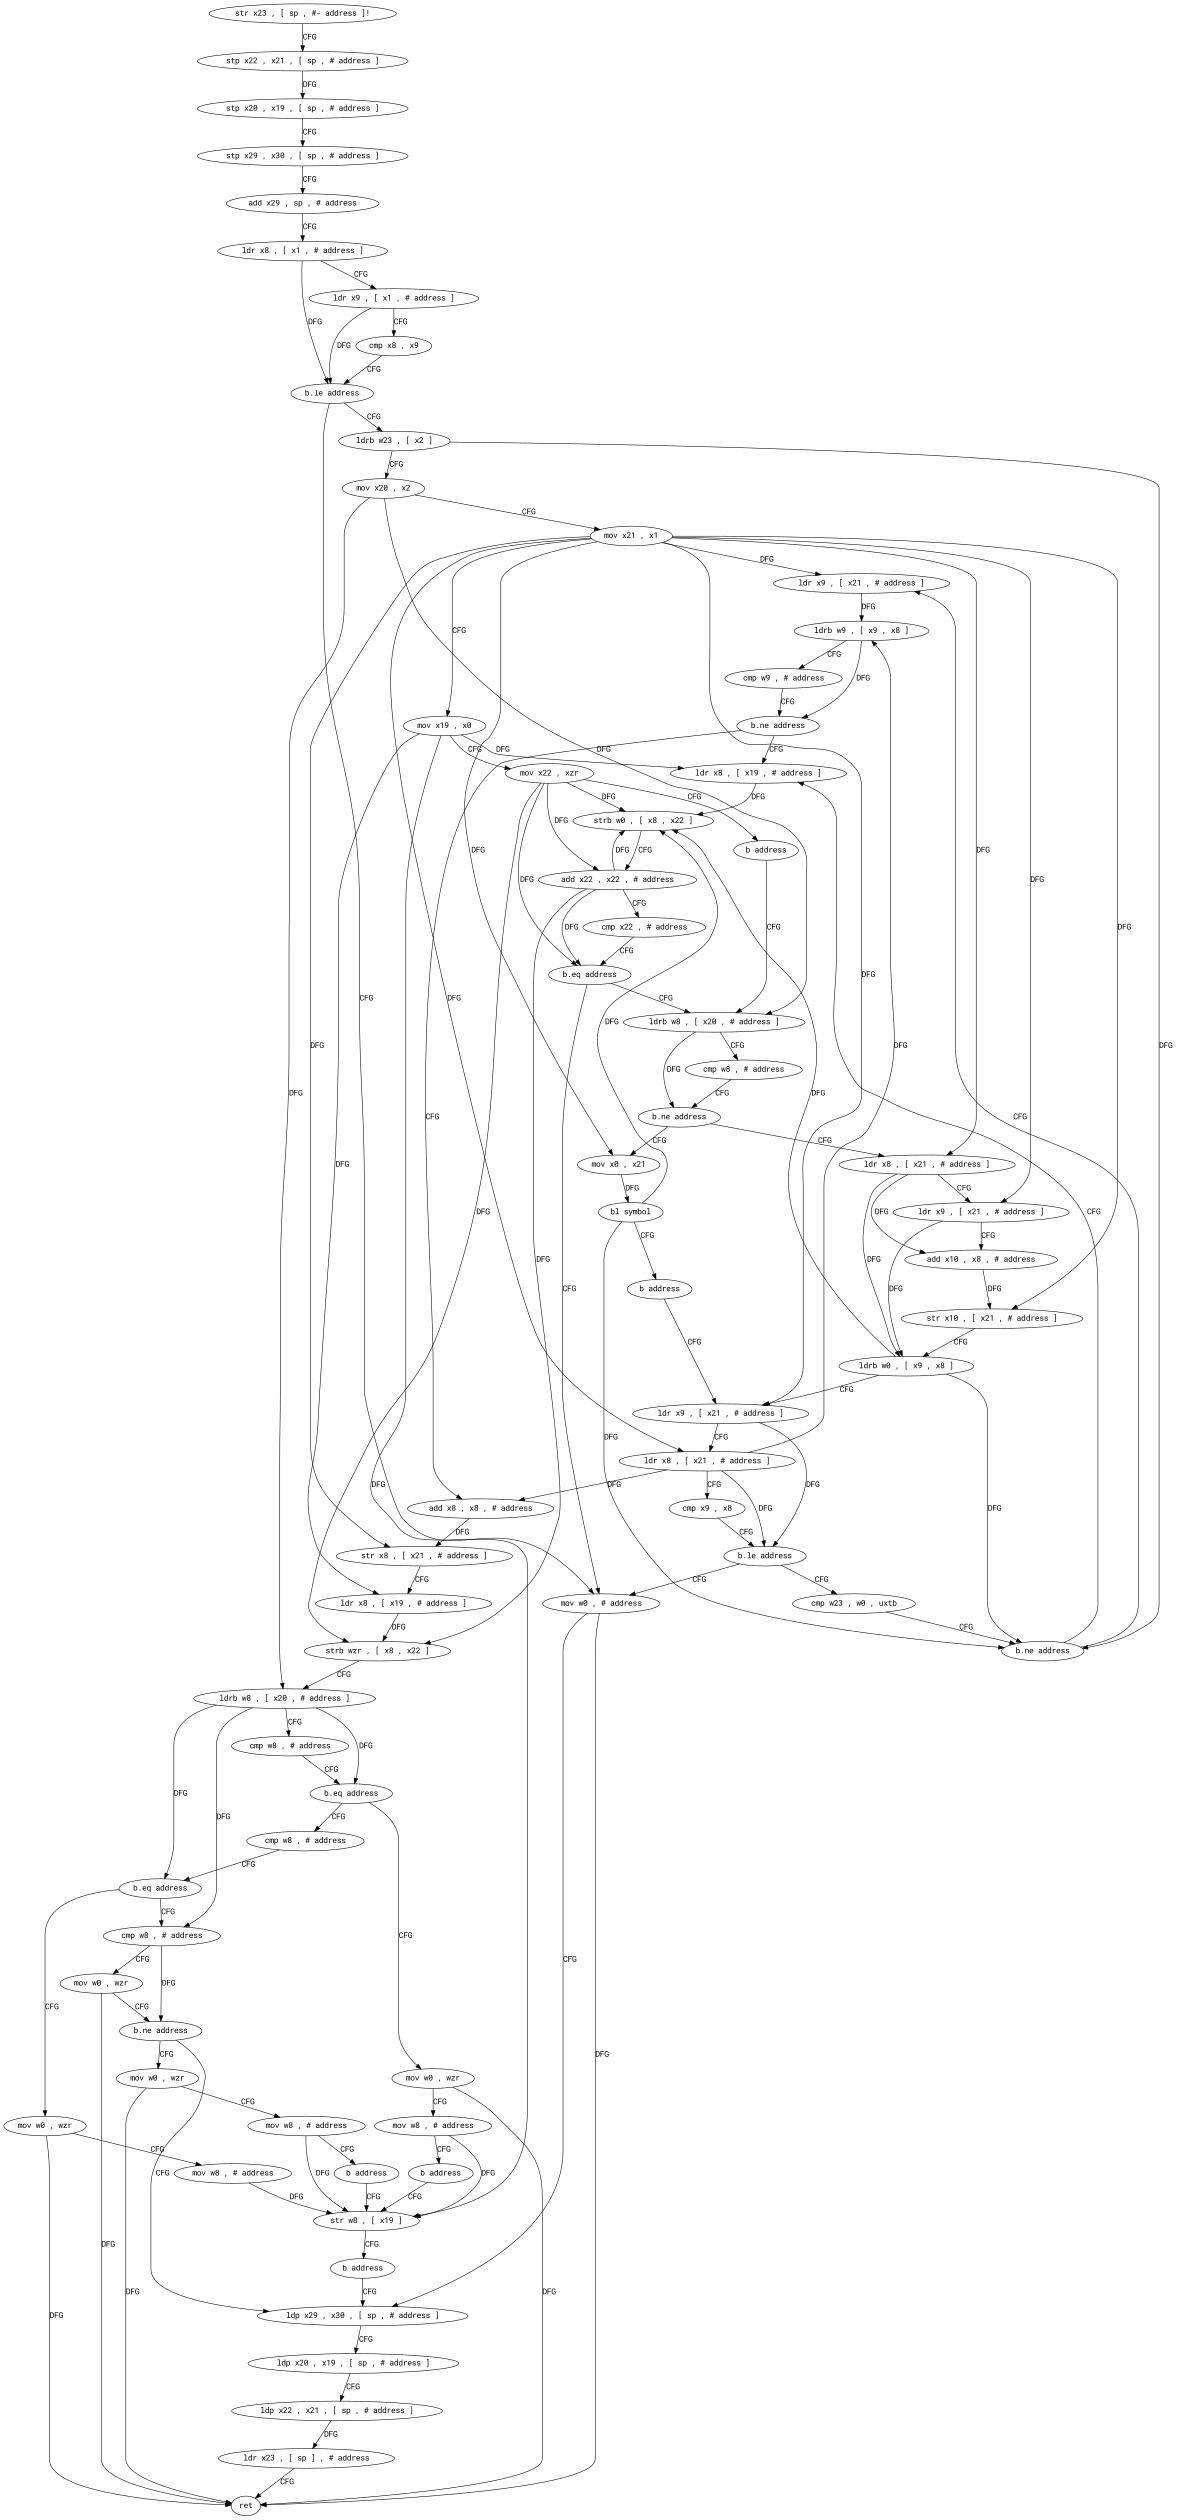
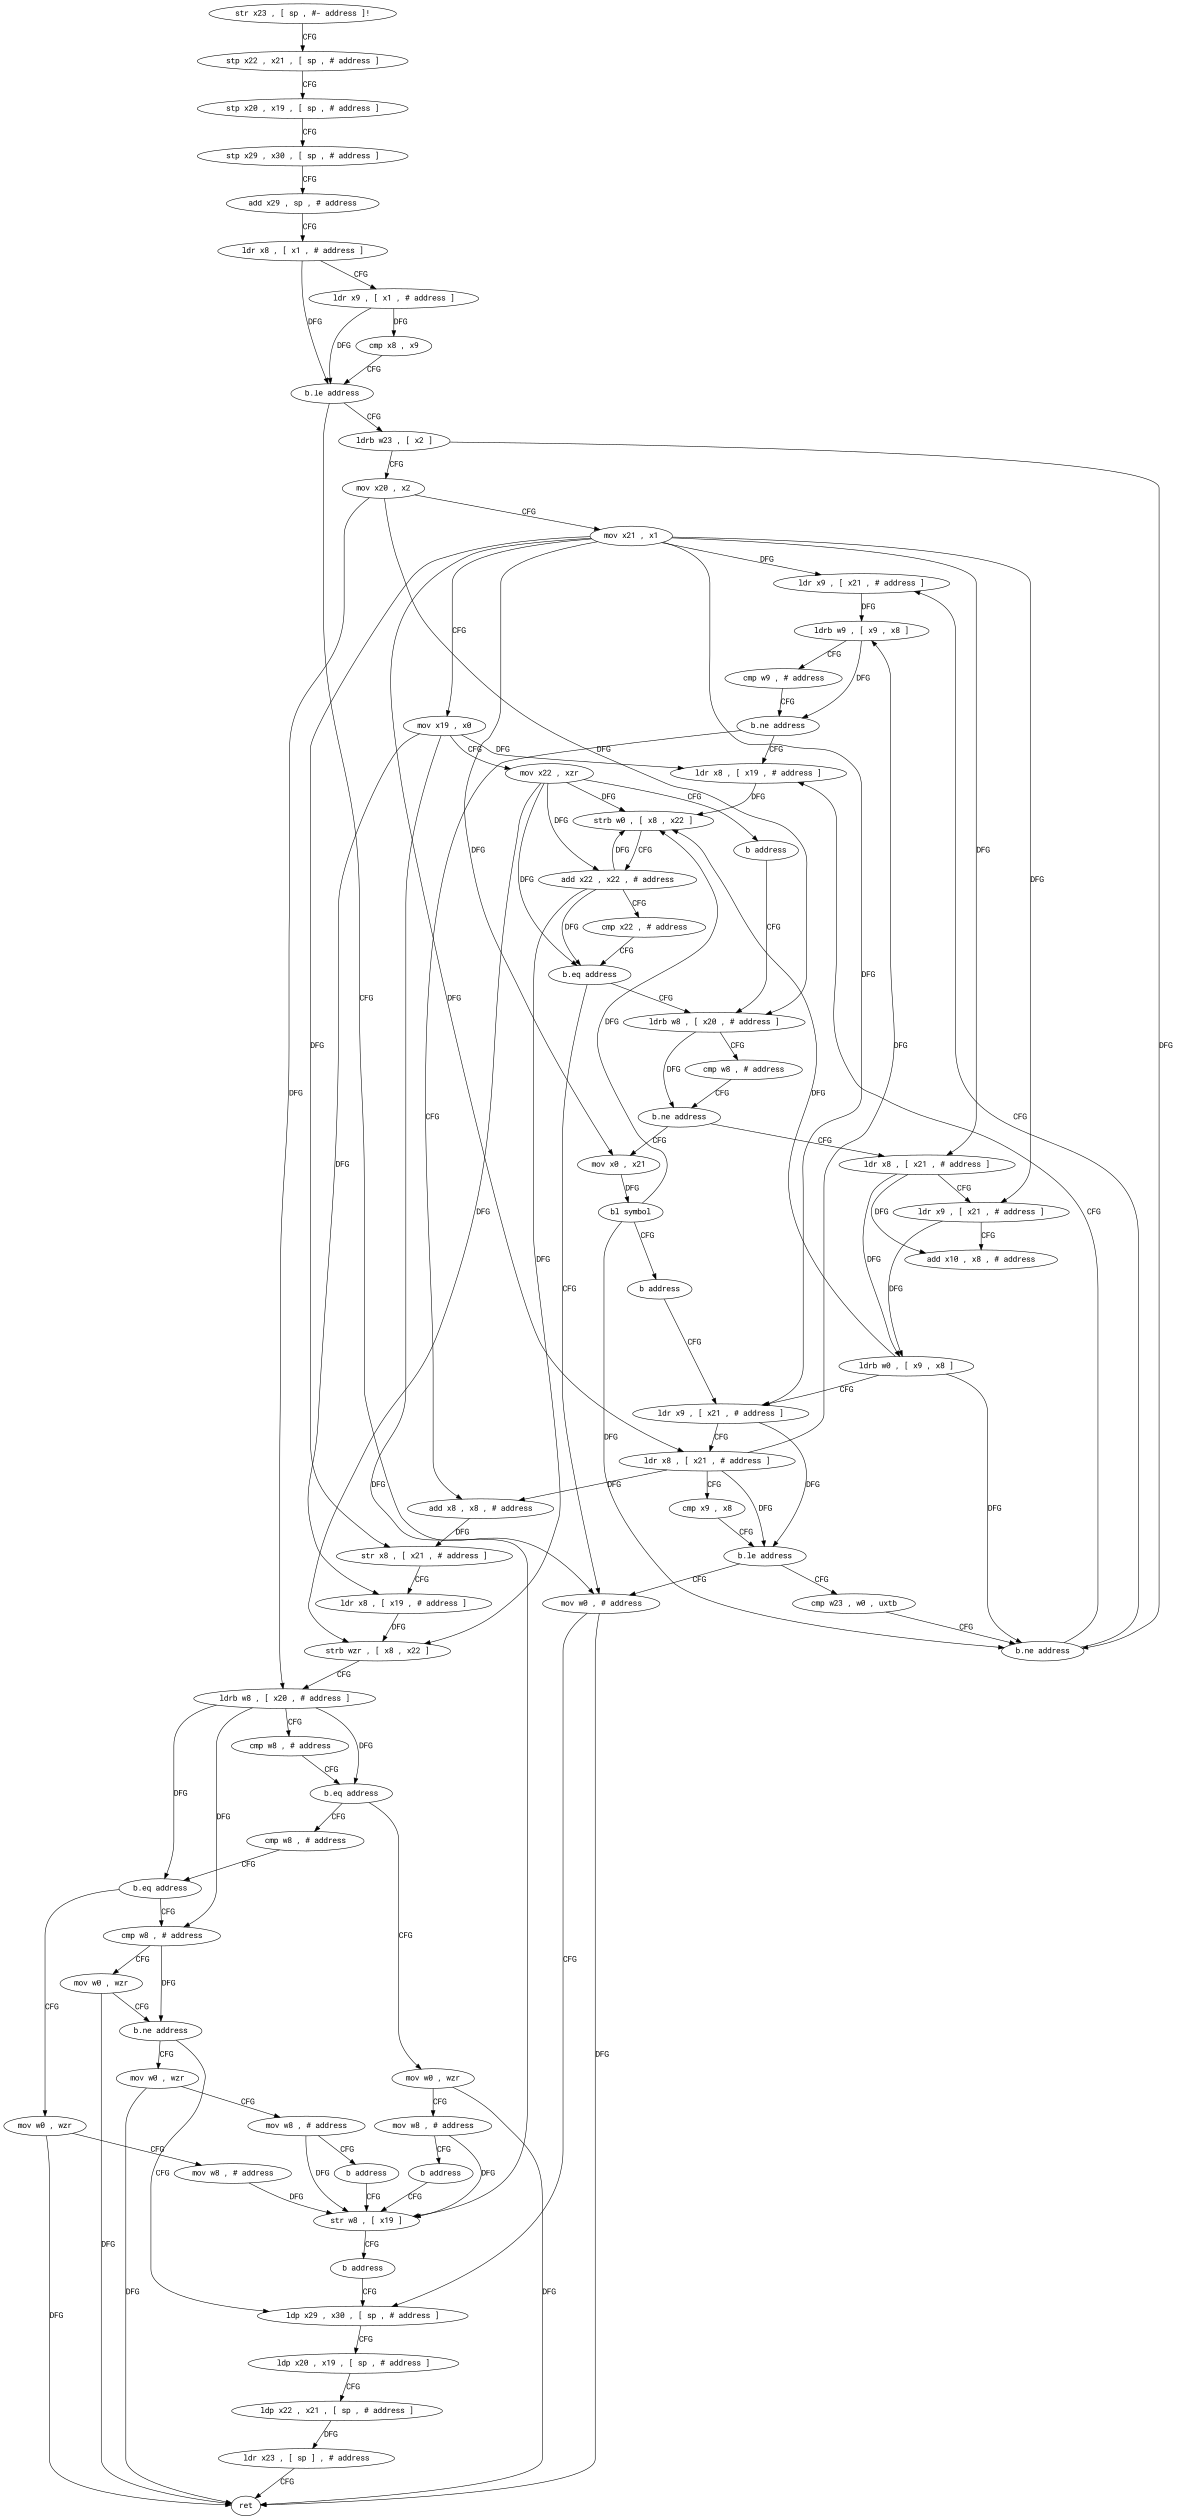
edge "stp x22 , x21 , [ sp , # address ]" -> "stp x20 , x19 , [ sp , # address ]": label "DFG" -> "CFG"
edge "ldr x9 , [ x1 , # address ]" -> "cmp x8 , x9": label "CFG" -> "DFG"
node "str x10 , [ x21 , # address ]": removed
